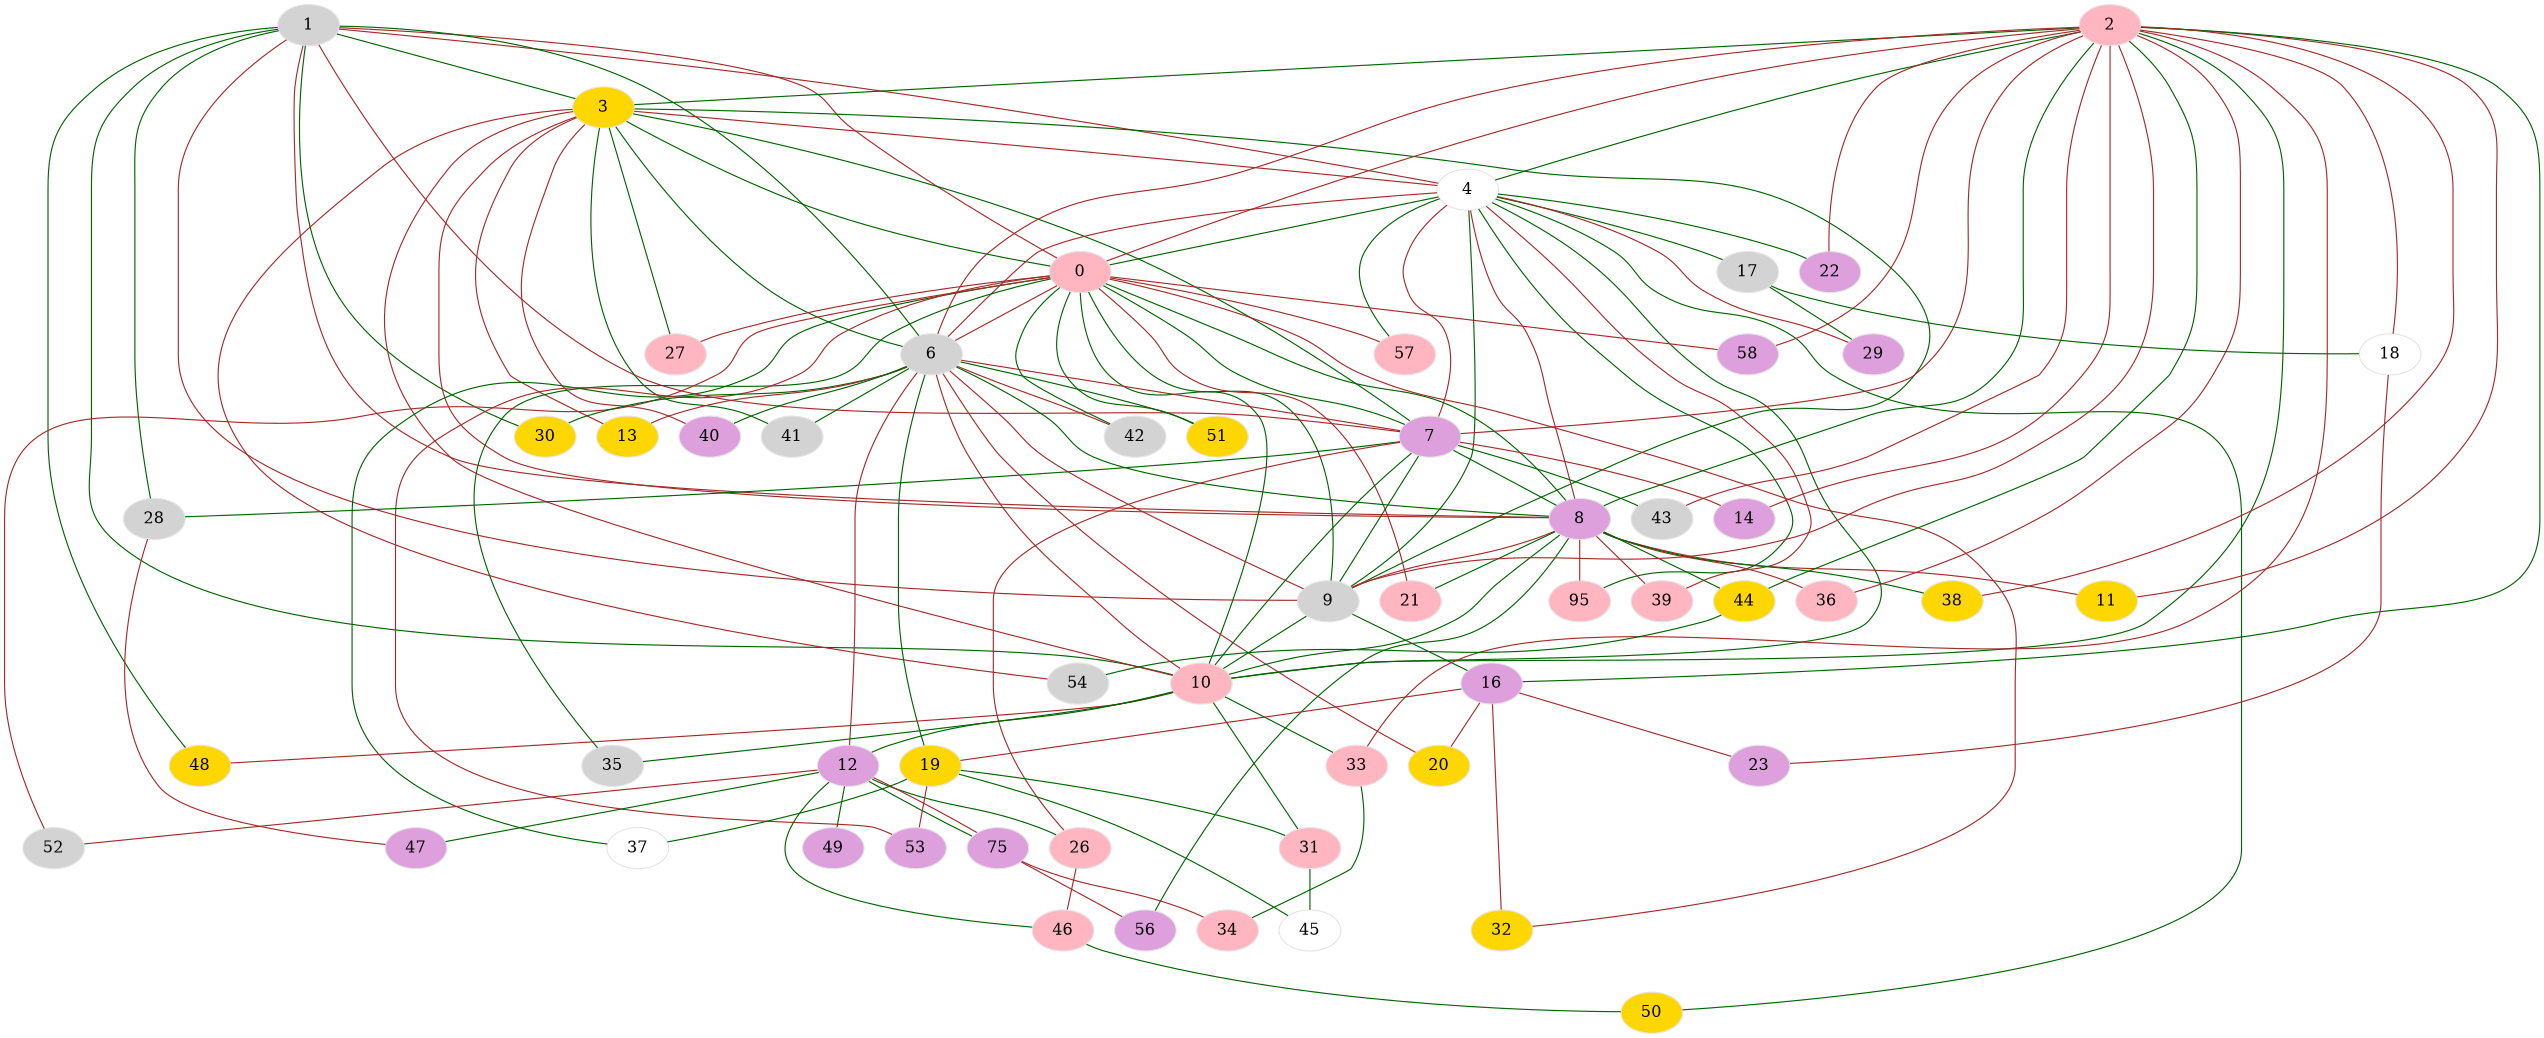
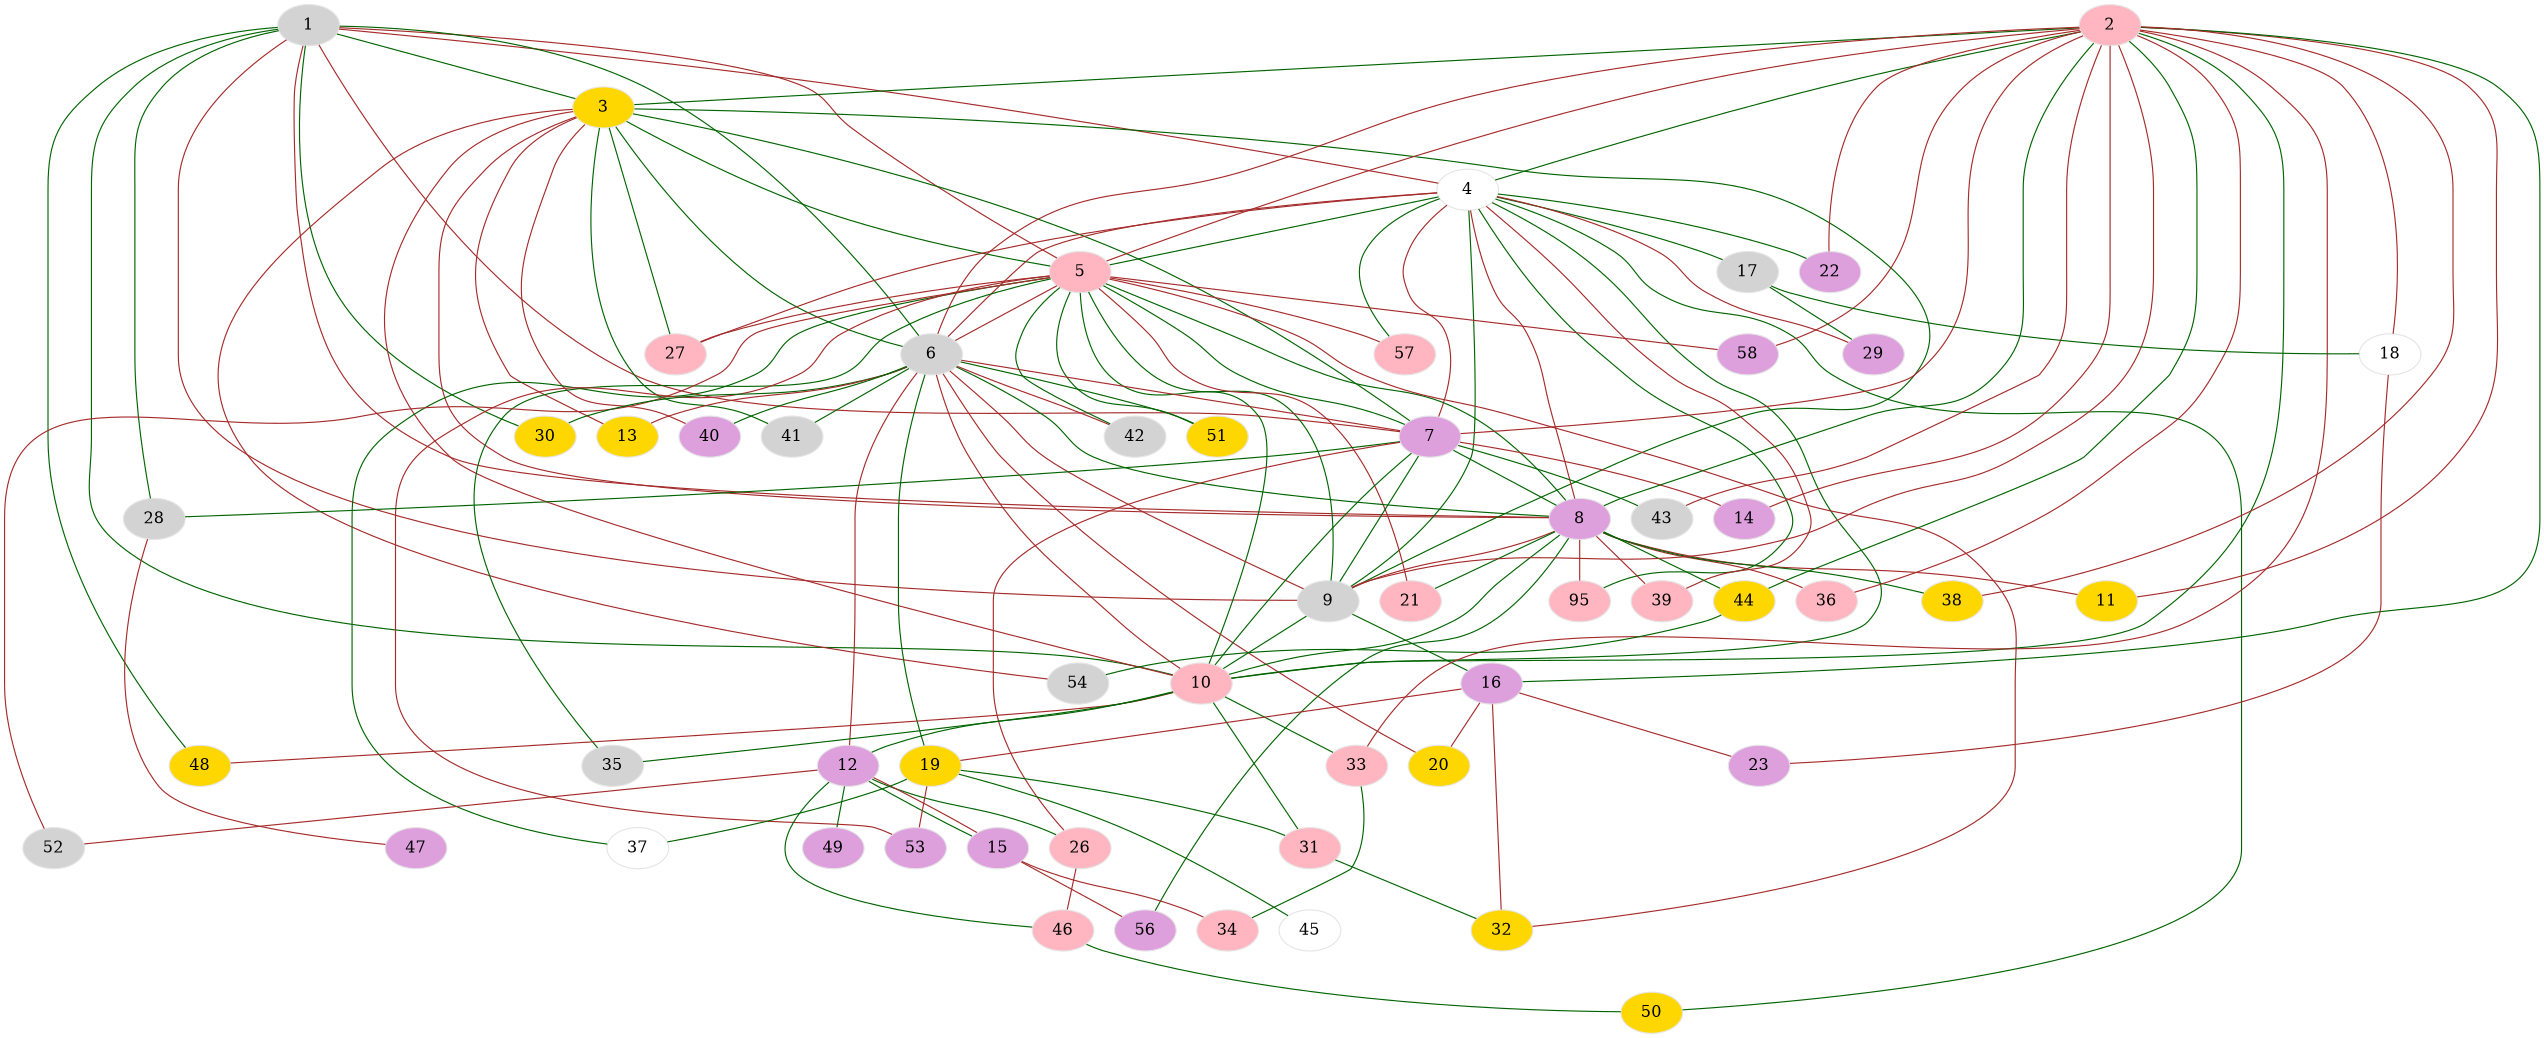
edge "3" -- "4": now "27" -- "4"
node "0": label "0" -> "5"
edge "12" -- "47": removed
node "75": label "75" -> "15"
edge "31" -- "45": now "31" -- "32"
